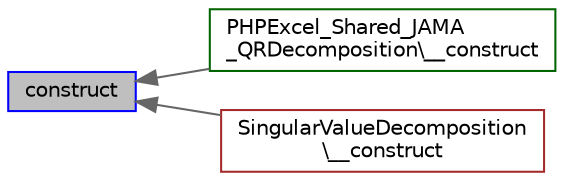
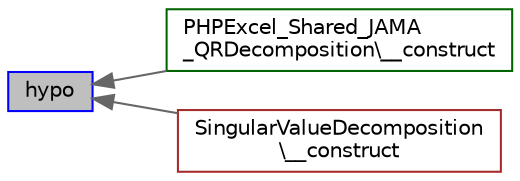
node "construct": label "construct" -> "hypo"
